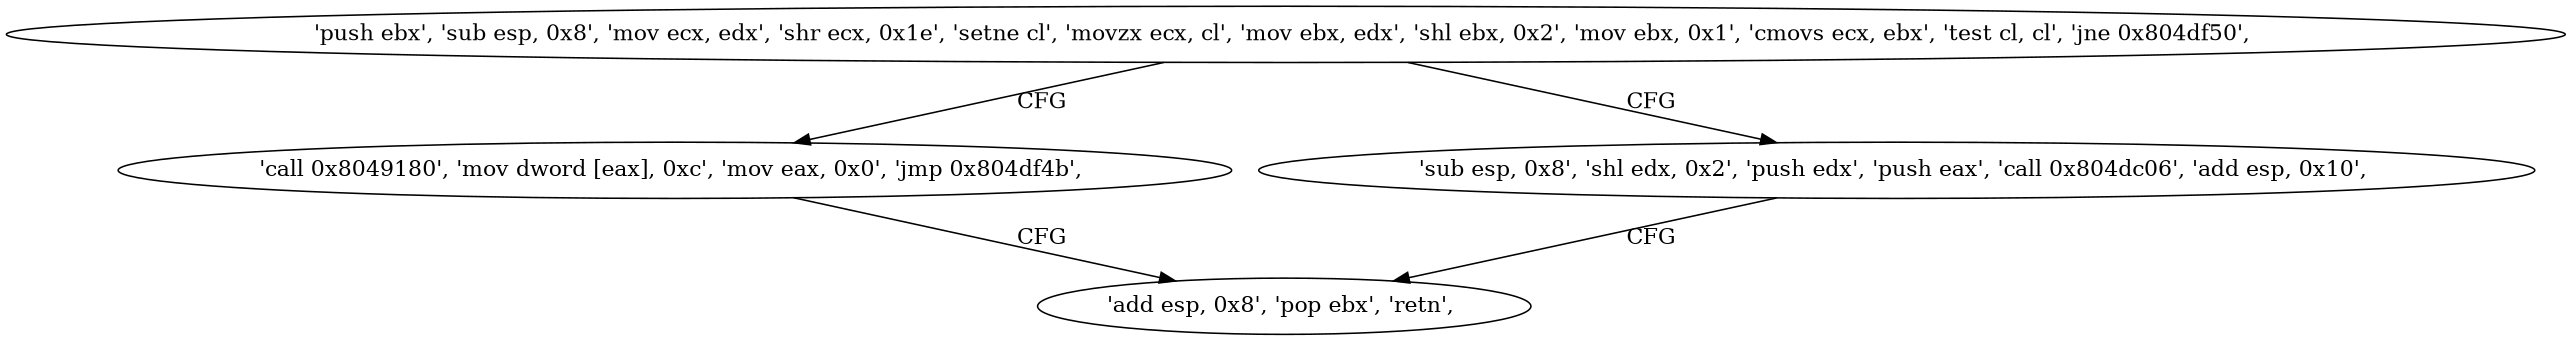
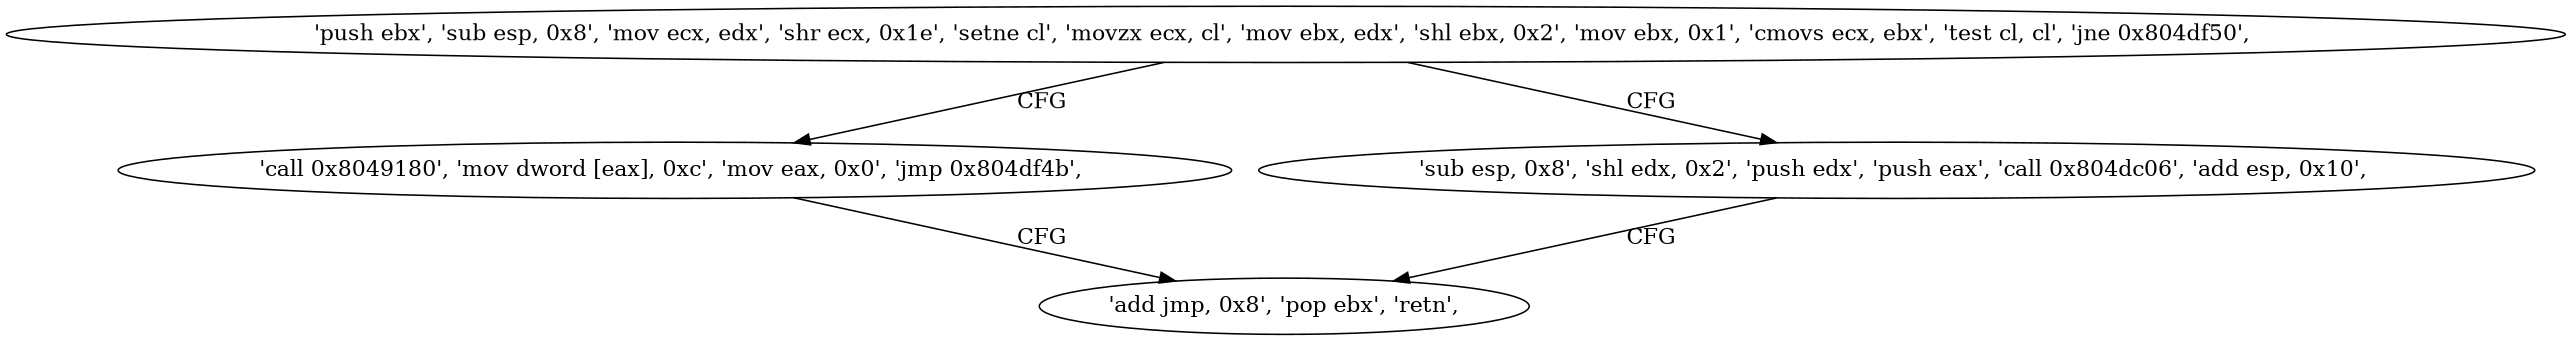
node "'add esp, 0x8', 'pop ebx', 'retn',": label "'add esp, 0x8', 'pop ebx', 'retn'," -> "'add jmp, 0x8', 'pop ebx', 'retn',"
